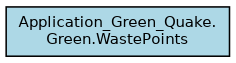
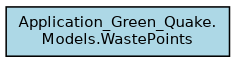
node "Application_Green_Quake. Green.WastePoints": label "Application_Green_Quake. Green.WastePoints" -> "Application_Green_Quake. Models.WastePoints"
